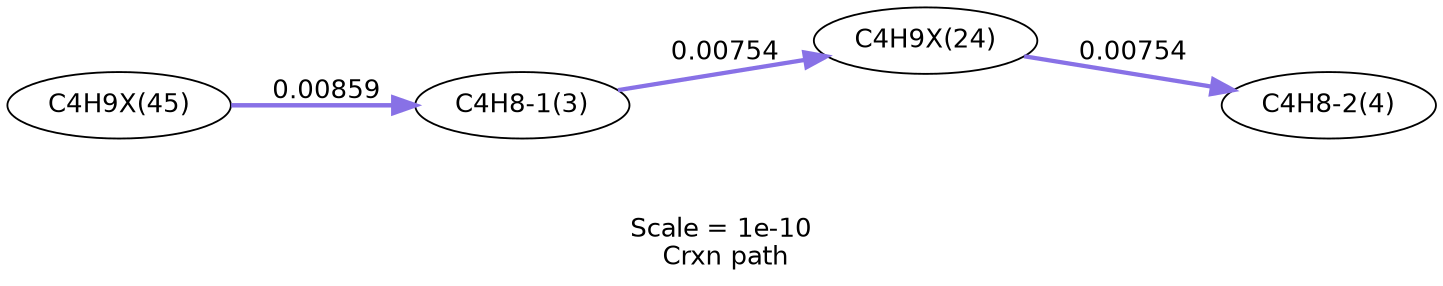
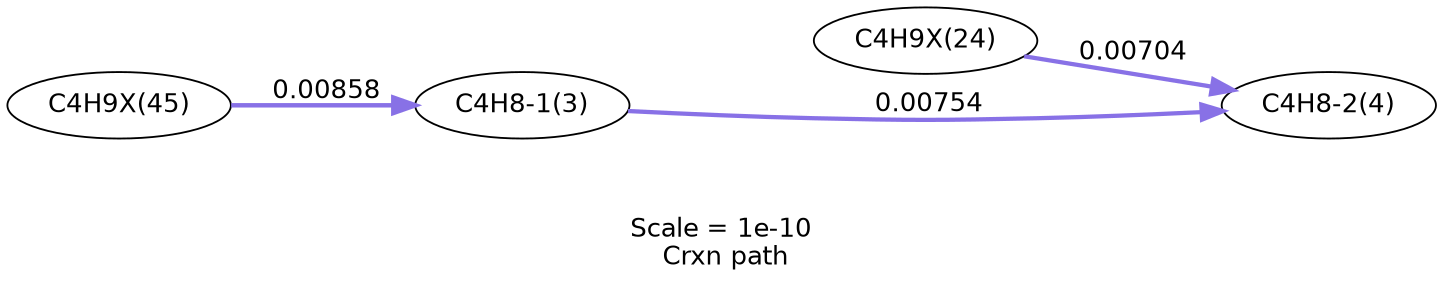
edge "C4H9X(24)" -> "C4H8-2(4)": label " 0.00754" -> " 0.00704"
edge "C4H8-1(3)" -> "C4H9X(24)": now "C4H8-1(3)" -> "C4H8-2(4)"
edge "C4H9X(45)" -> "C4H8-1(3)": label " 0.00859" -> " 0.00858"
